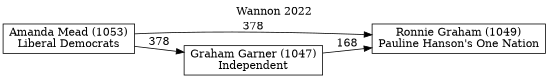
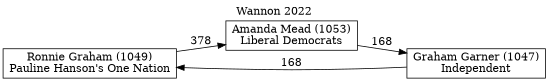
edge "Amanda Mead (1053) Liberal Democrats" -> "Ronnie Graham (1049) Pauline Hanson's One Nation": reversed
edge "Amanda Mead (1053) Liberal Democrats" -> "Graham Garner (1047) Independent": label "378" -> "168"
